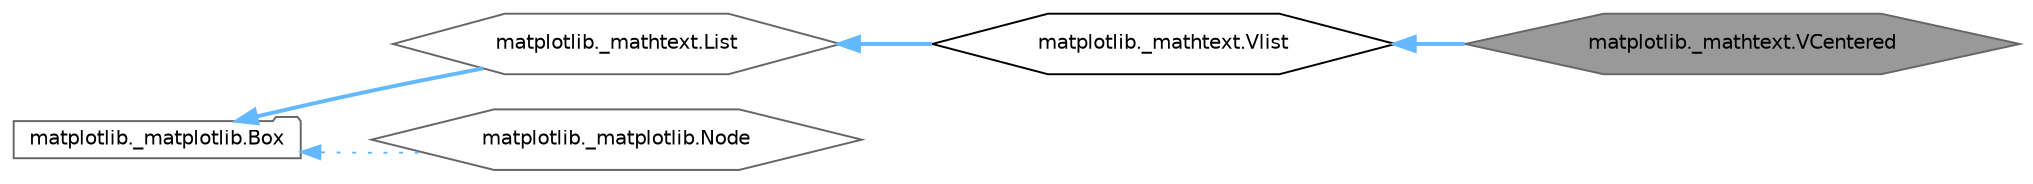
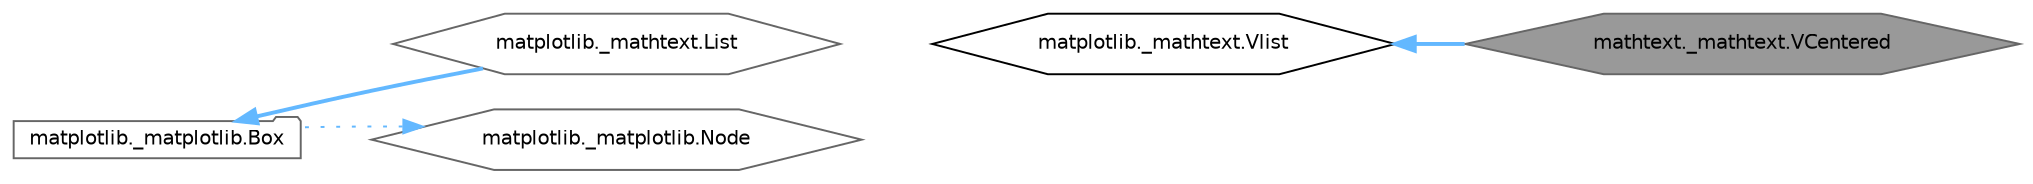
edge "matplotlib._mathtext.Vlist" -> "matplotlib._mathtext.List": removed
node "matplotlib._mathtext.VCentered": label "matplotlib._mathtext.VCentered" -> "mathtext._mathtext.VCentered"
edge "matplotlib._matplotlib.Node" -> "matplotlib._matplotlib.Box": reversed
